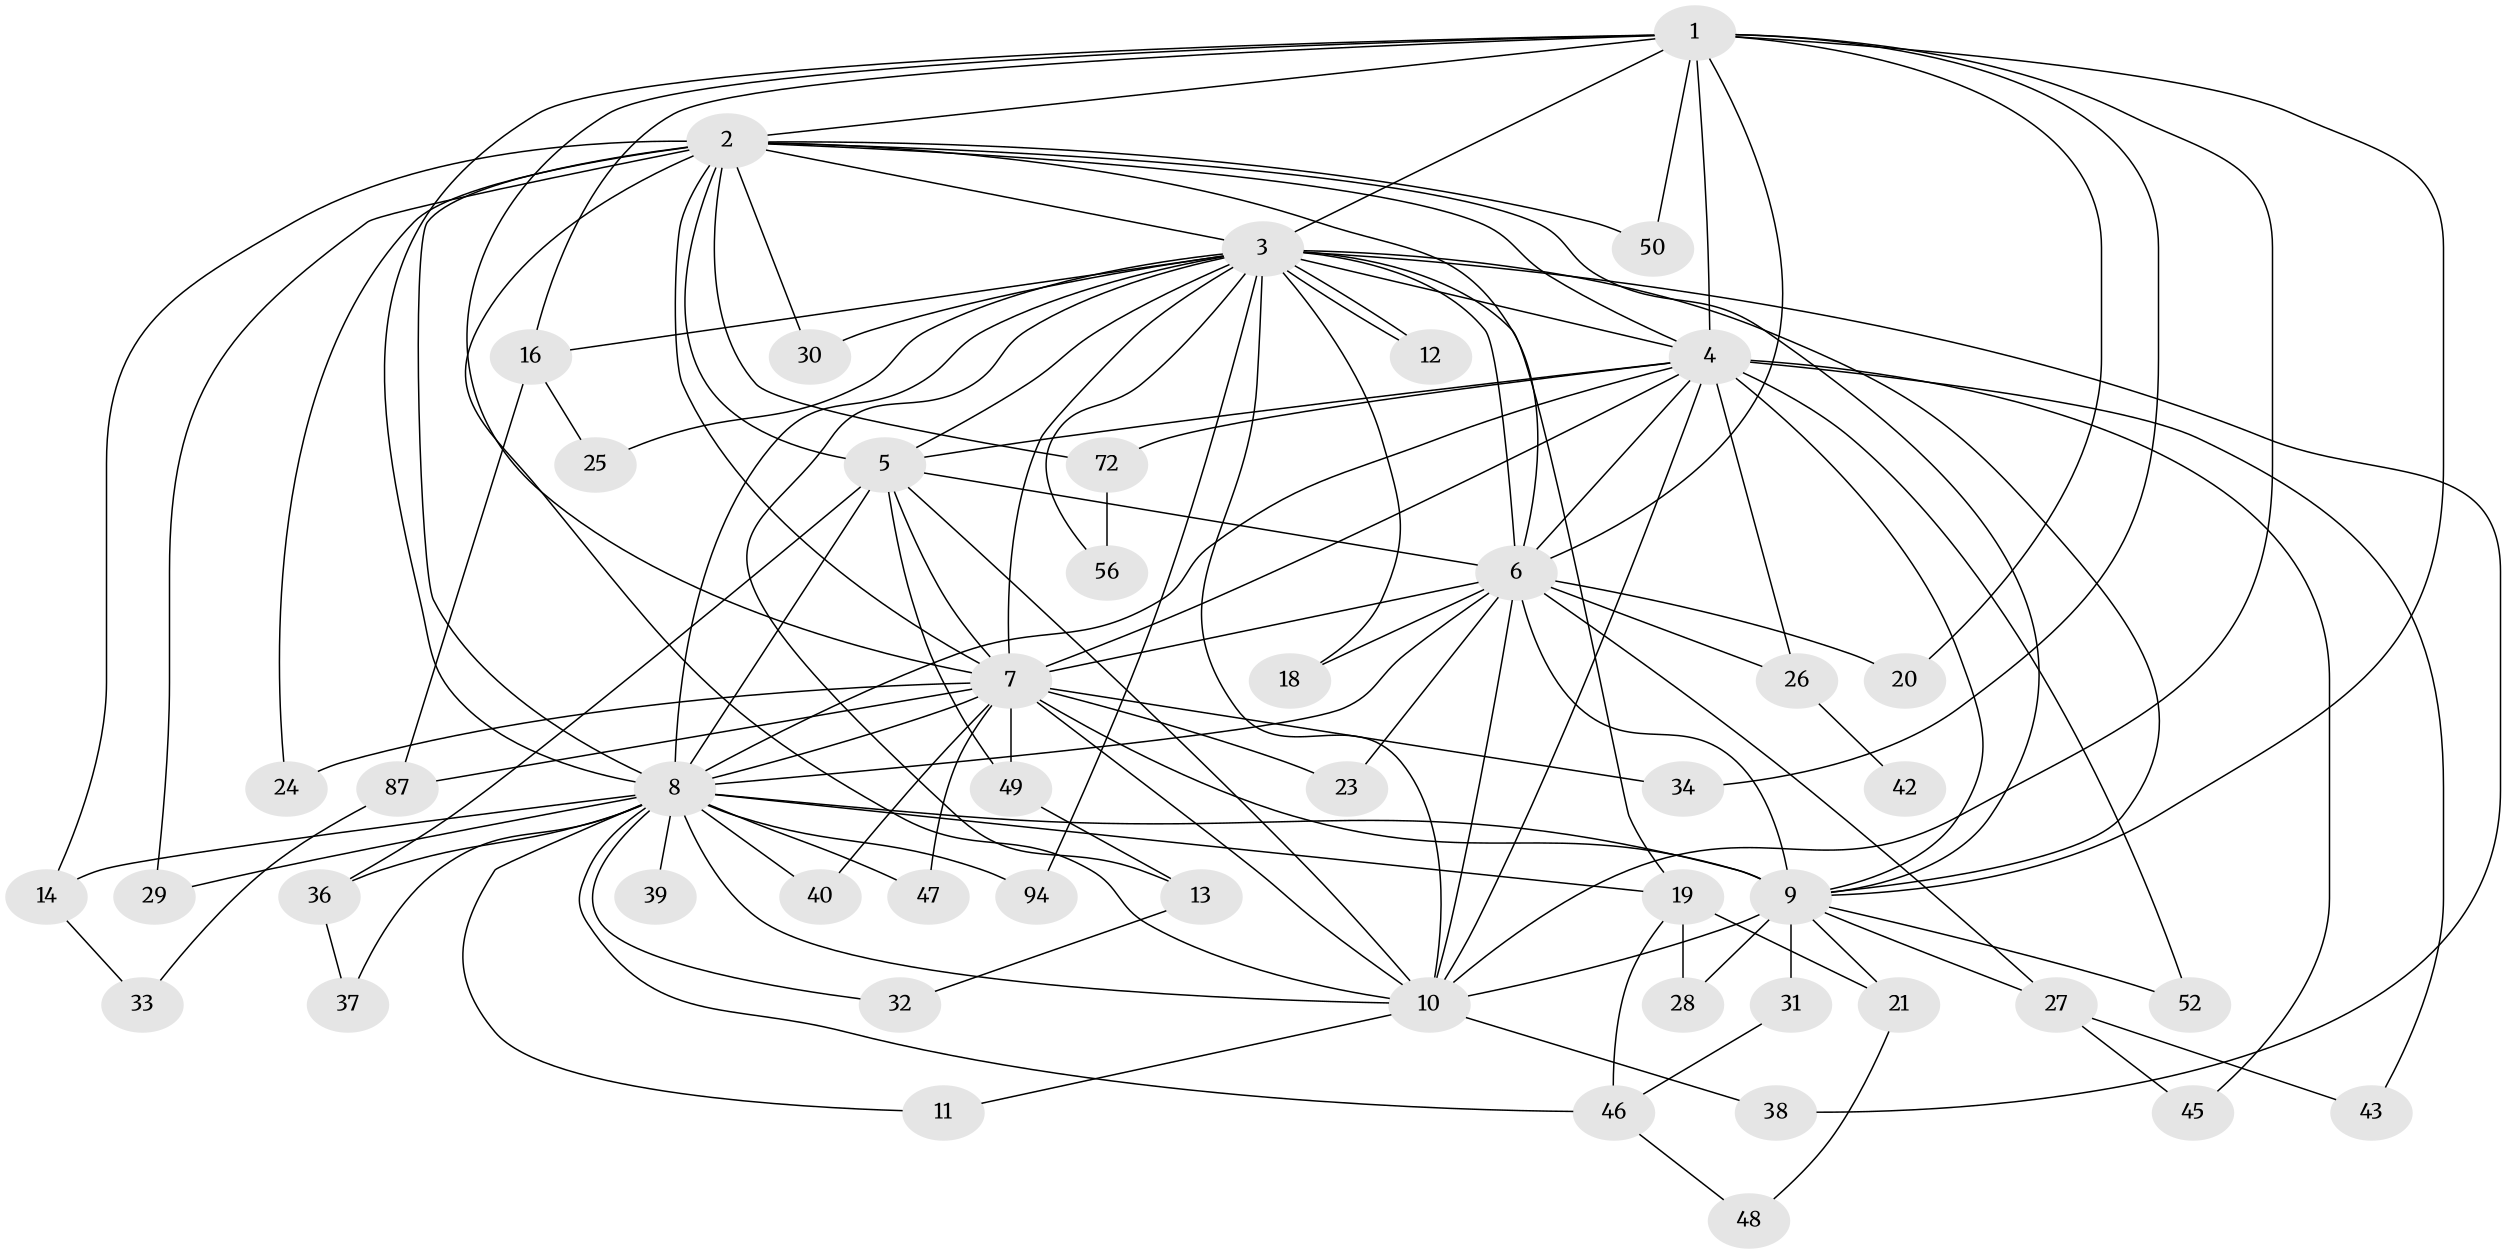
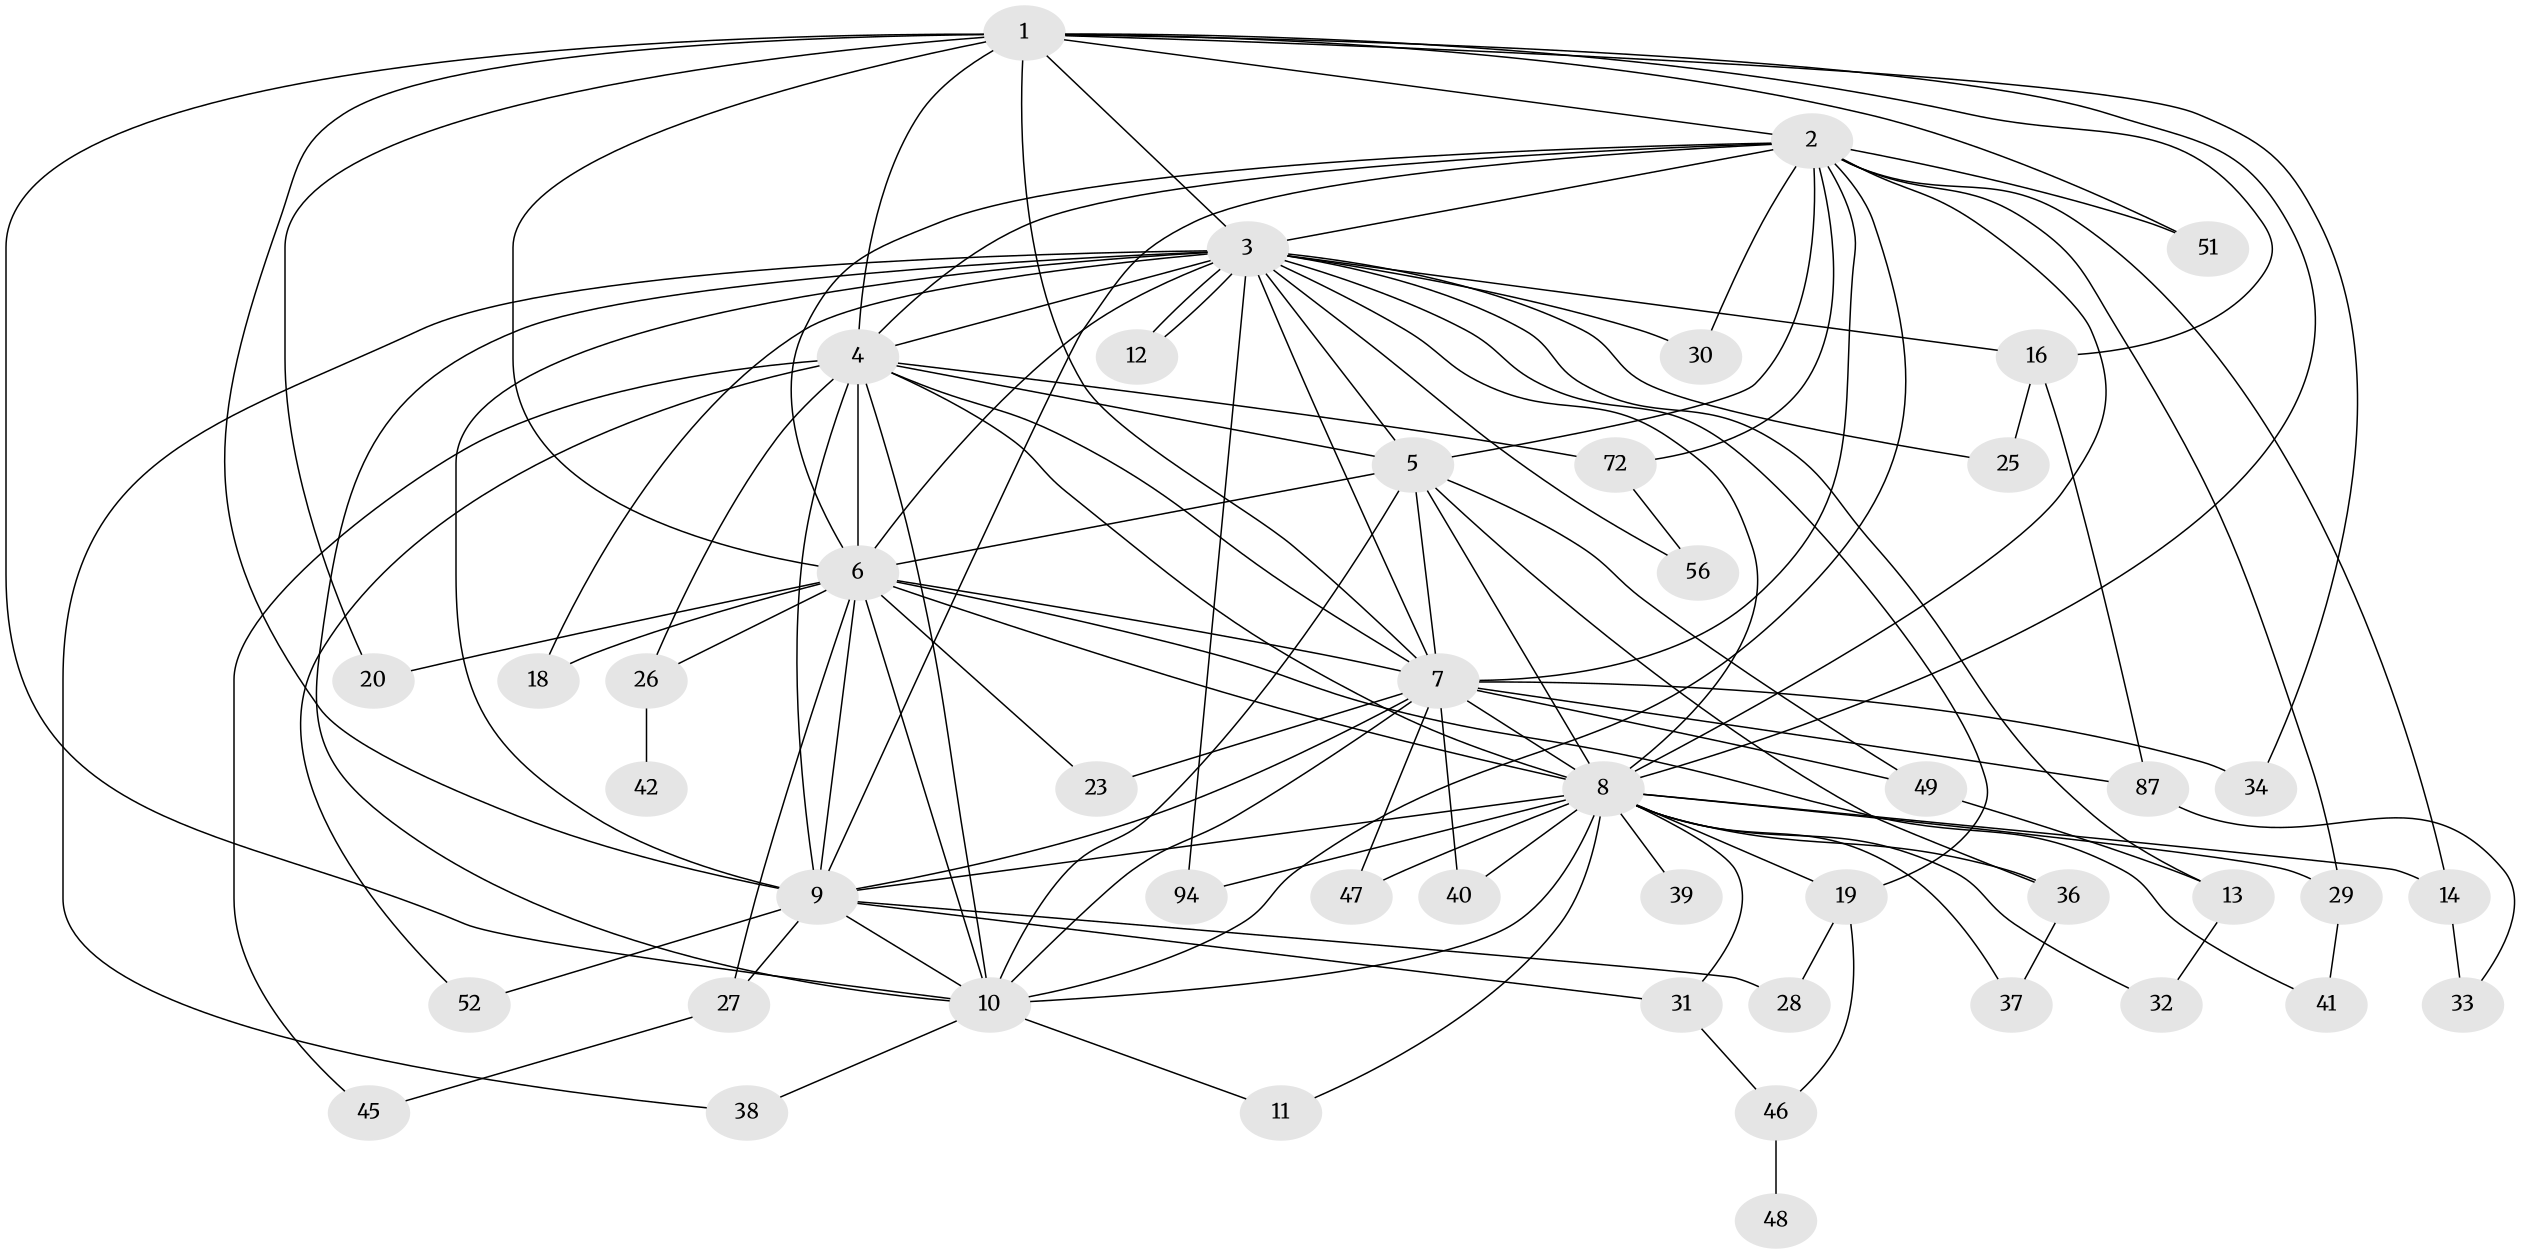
node "50": label "50" -> "51"
node "24": removed
node "21": removed
node "41": added
edge "8" -- "46": now "8" -- "31"
node "43": removed
